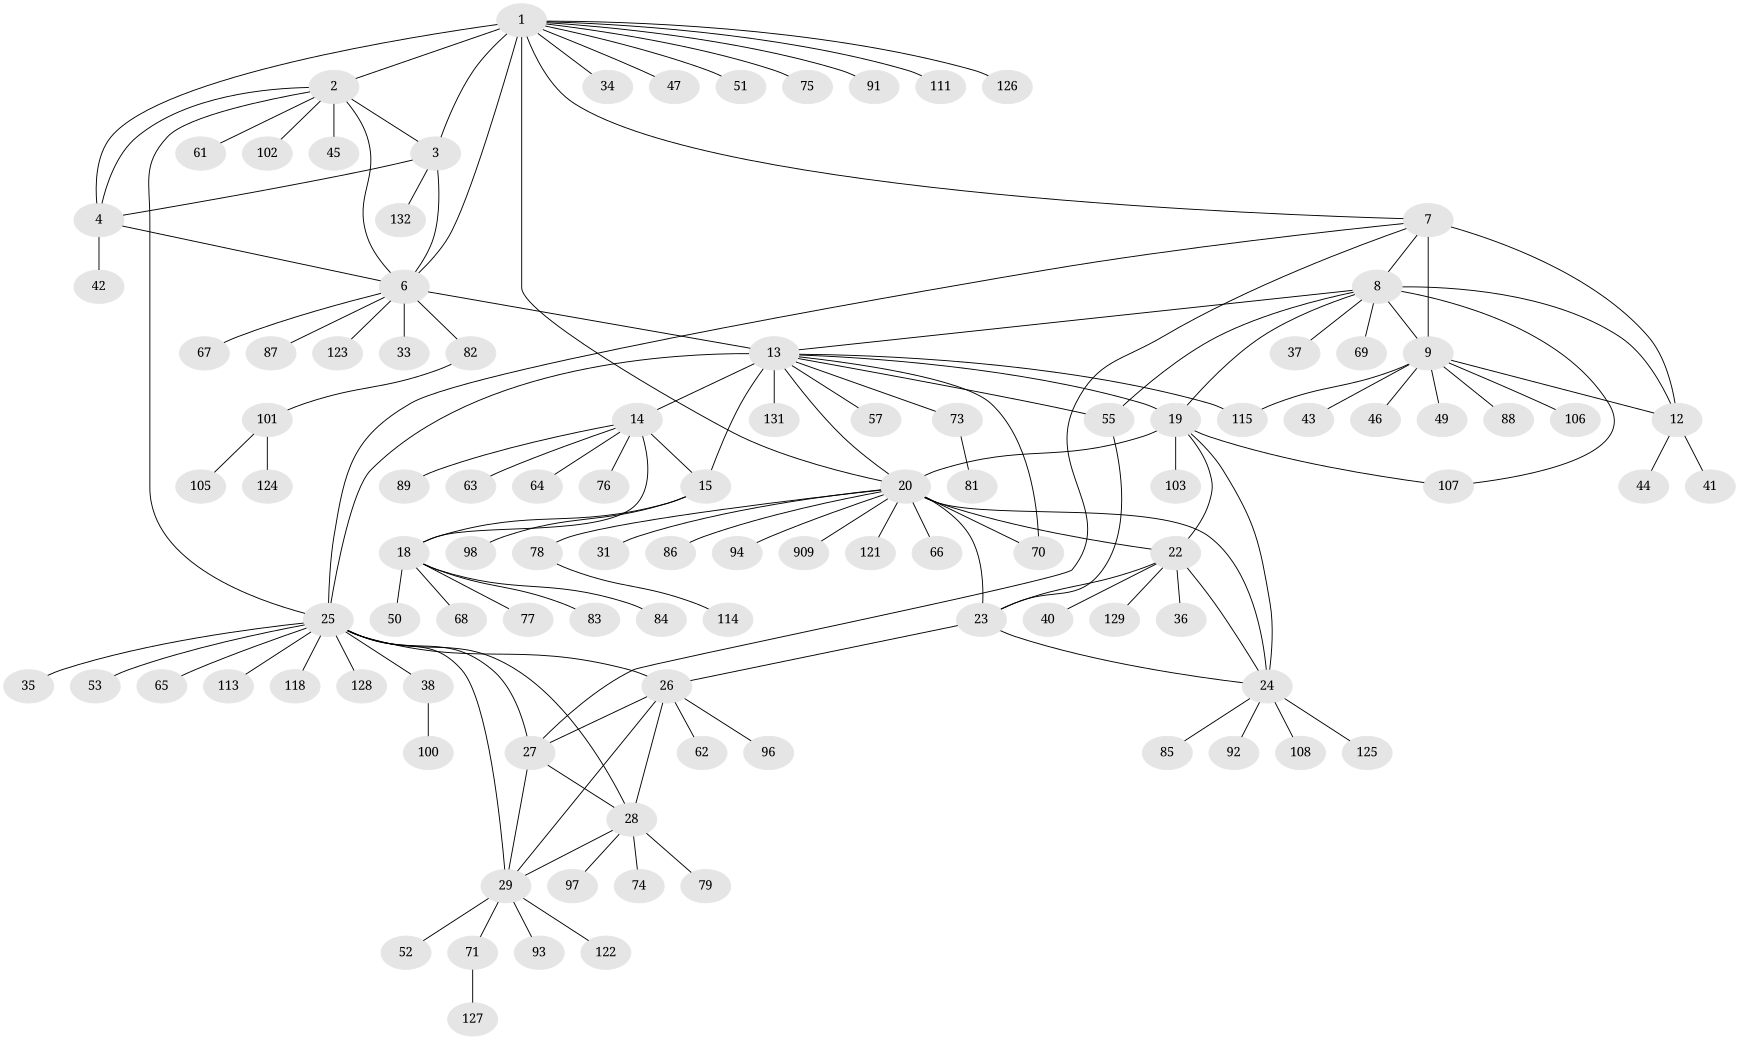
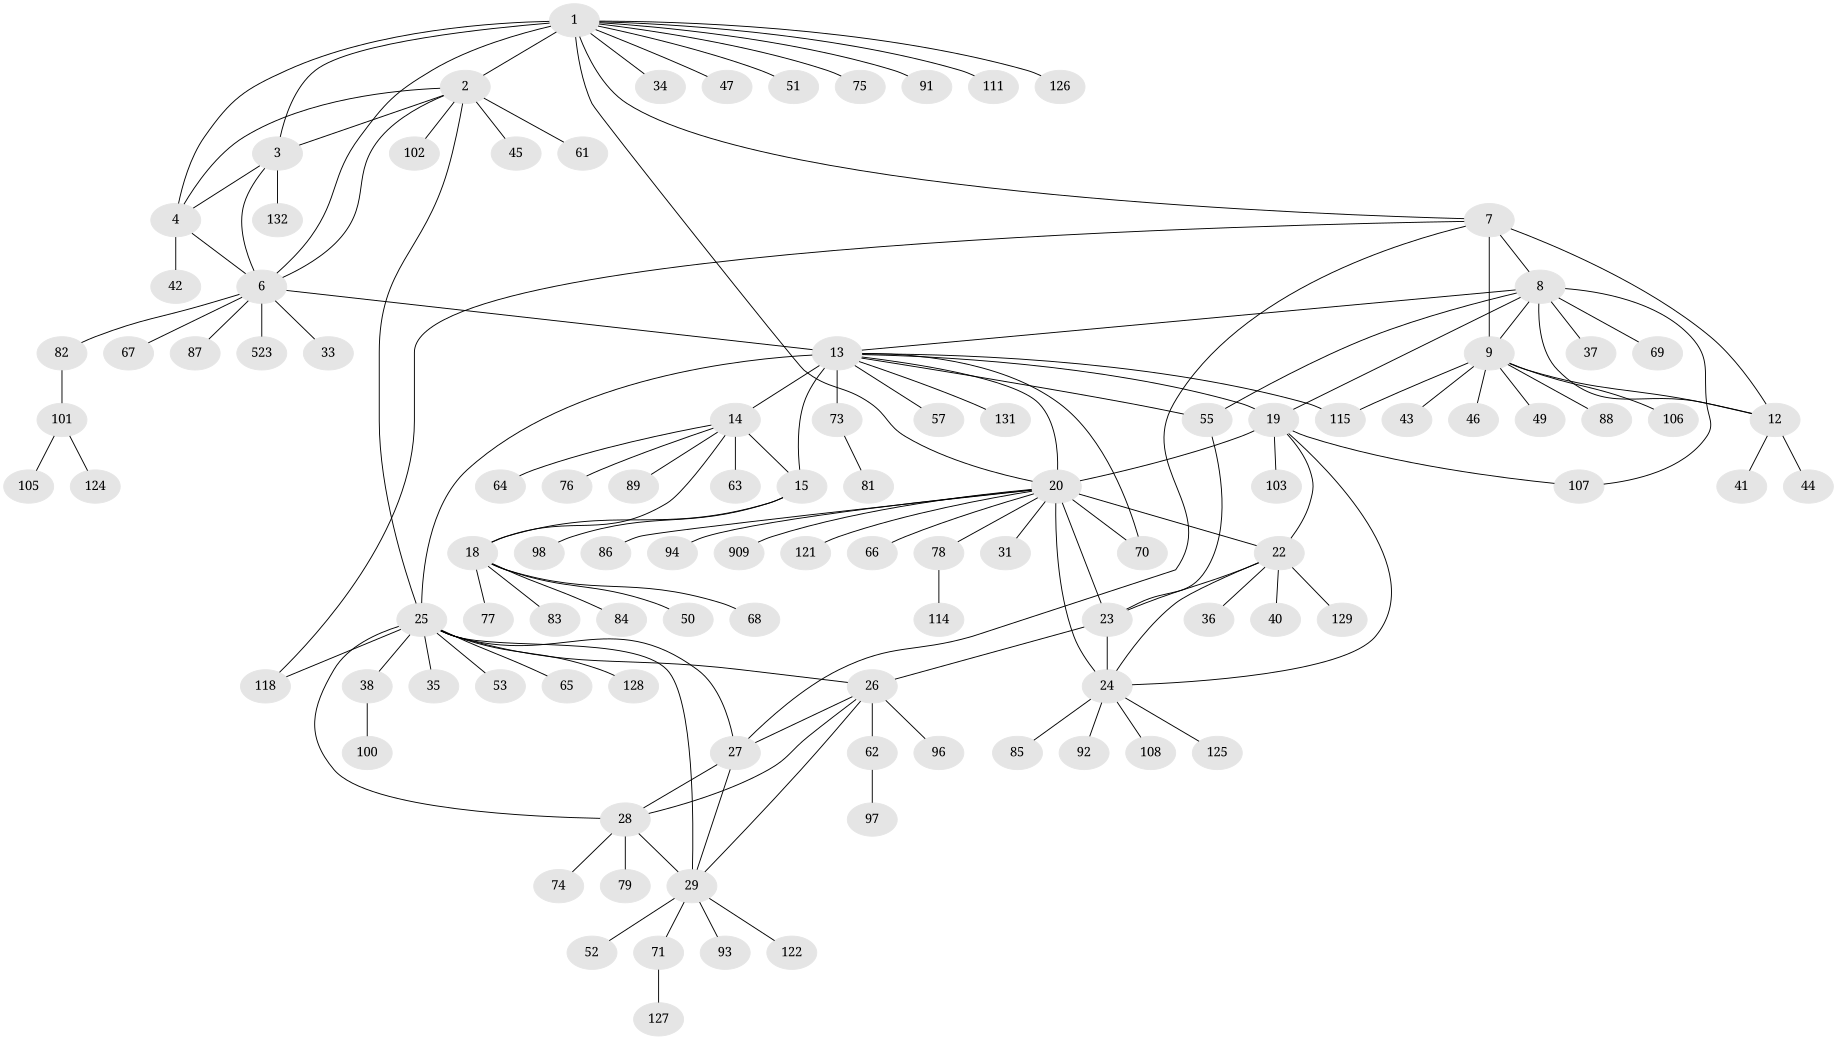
edge "7" -- "25": now "7" -- "118"
node "123": label "123" -> "523"
node "113": removed
edge "28" -- "97": now "62" -- "97"
